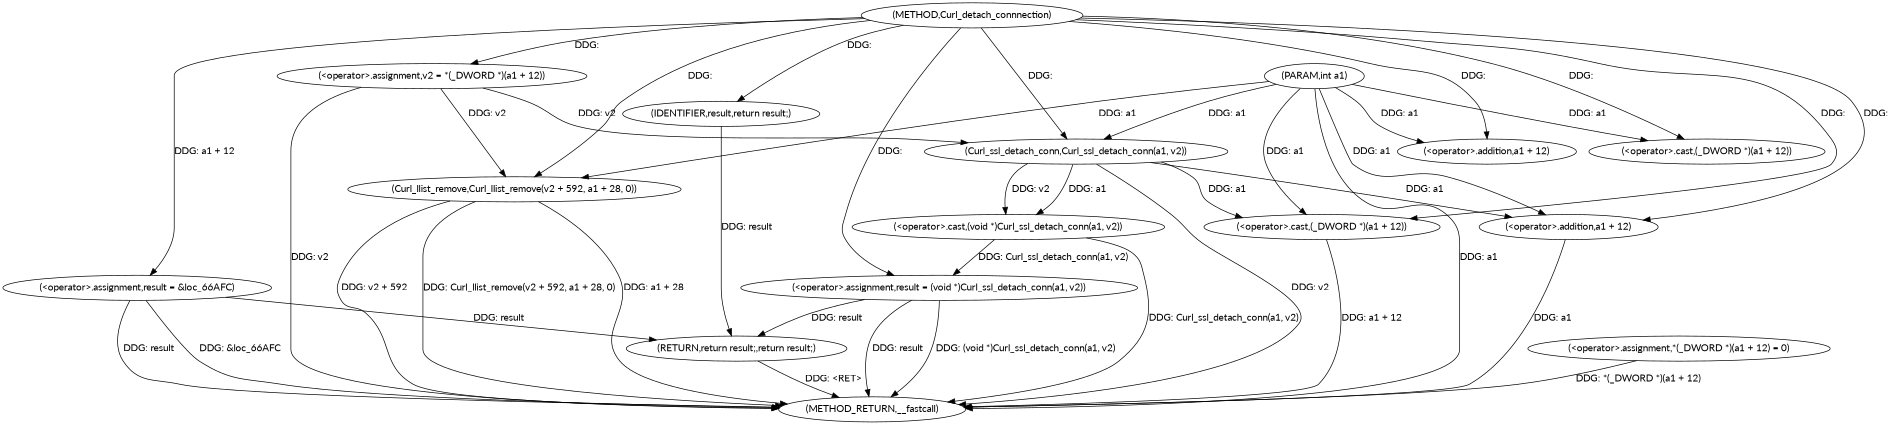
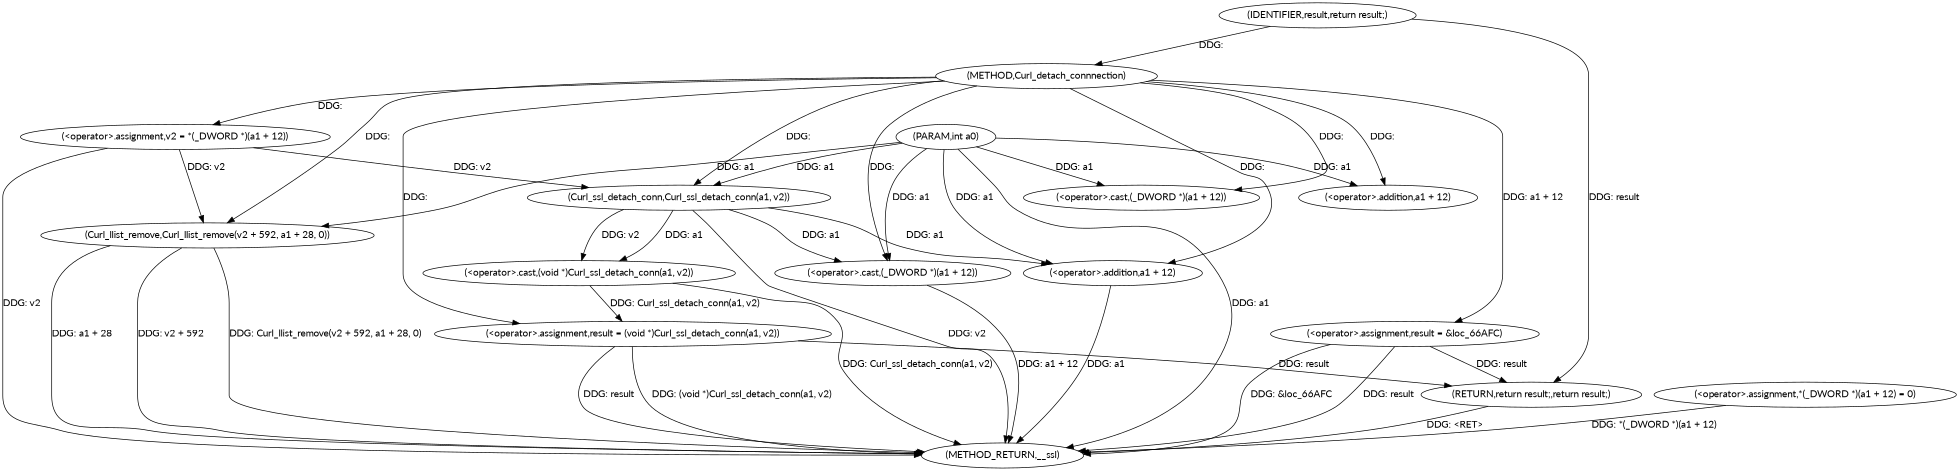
edge "(METHOD,Curl_detach_connnection)" -> "(IDENTIFIER,result,return result;)": reversed
node "(PARAM,int a1)": label "(PARAM,int a1)" -> "(PARAM,int a0)"
node "(METHOD_RETURN,__fastcall)": label "(METHOD_RETURN,__fastcall)" -> "(METHOD_RETURN,__ssl)"
